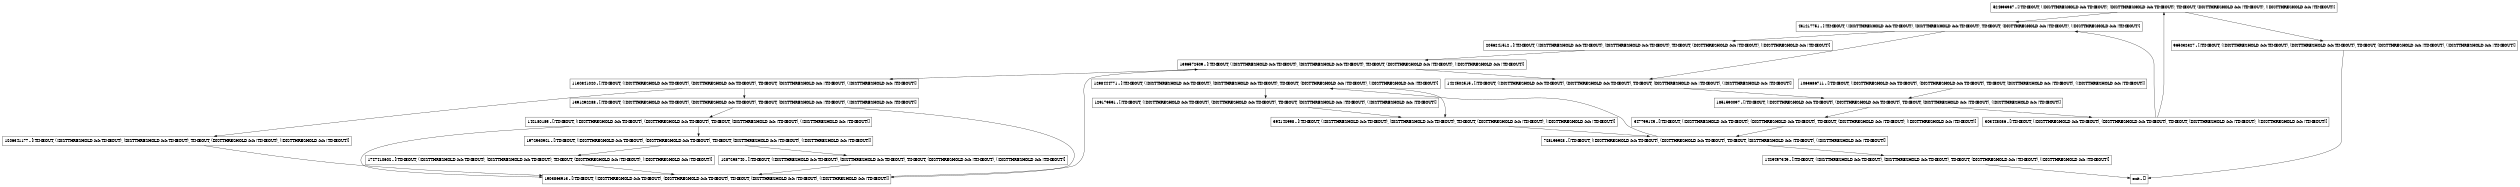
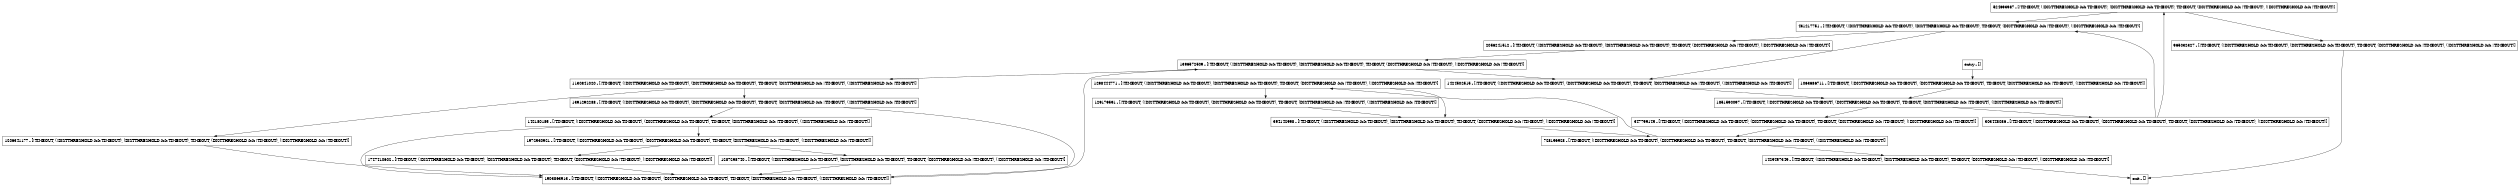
node "entry - []": added
